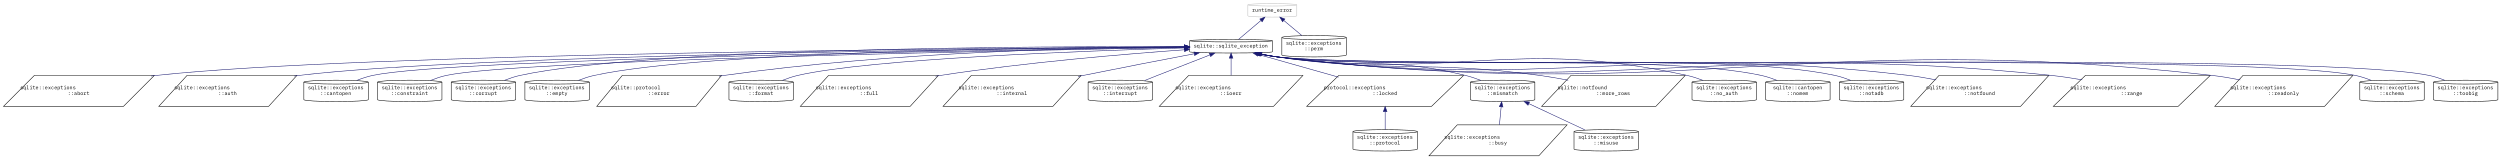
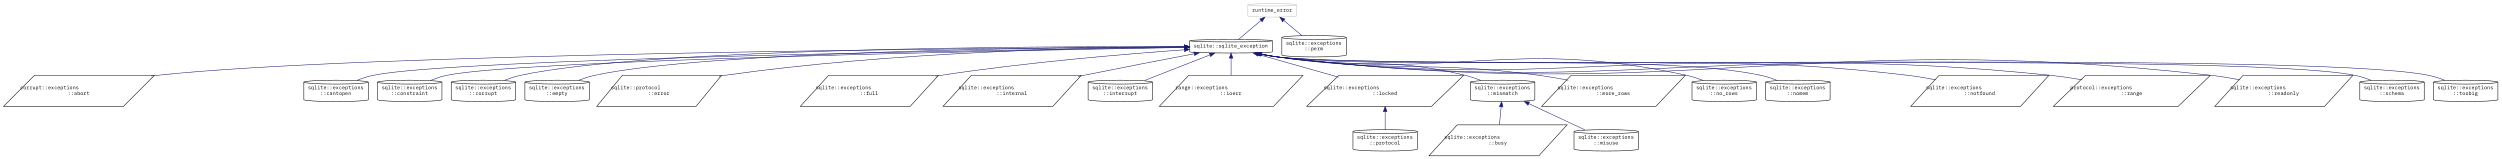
node "sqlite::exceptions ::abort": label "sqlite::exceptions ::abort" -> "corrupt::exceptions ::abort"
node "sqlite::exceptions ::auth": removed
node "sqlite::exceptions ::format": removed
node "sqlite::exceptions ::ioerr": label "sqlite::exceptions ::ioerr" -> "range::exceptions ::ioerr"
node "protocol::exceptions ::locked": label "protocol::exceptions ::locked" -> "sqlite::exceptions ::locked"
node "sqlite::notfound ::more_rows": label "sqlite::notfound ::more_rows" -> "sqlite::exceptions ::more_rows"
node "sqlite::exceptions ::no_auth": label "sqlite::exceptions ::no_auth" -> "sqlite::exceptions ::no_rows"
node "sqlite::cantopen ::nomem": label "sqlite::cantopen ::nomem" -> "sqlite::exceptions ::nomem"
node "sqlite::exceptions ::notadb": removed
node "sqlite::exceptions ::range": label "sqlite::exceptions ::range" -> "protocol::exceptions ::range"
